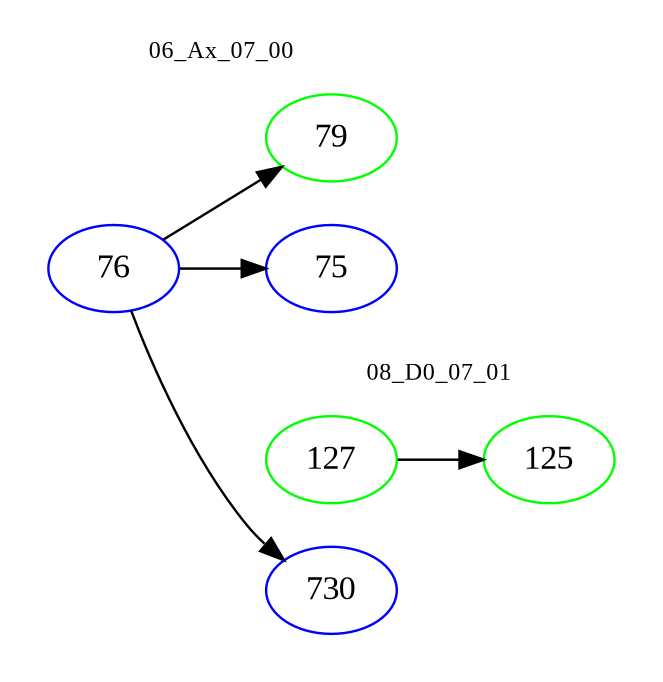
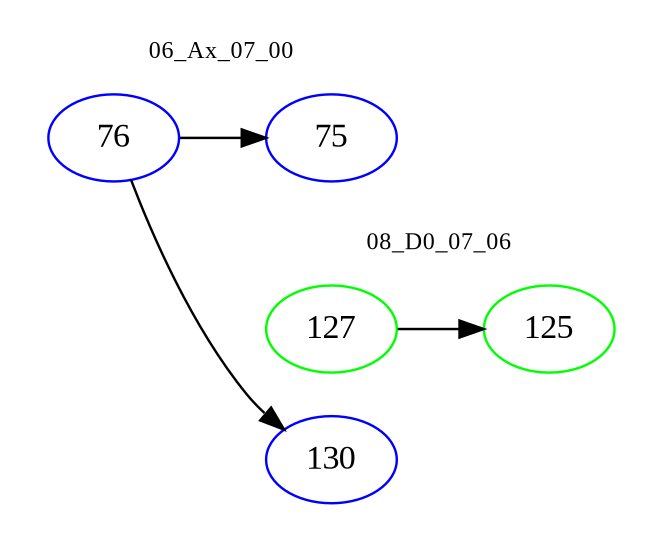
node "79": removed
cluster "08_D0_07_01": label "08_D0_07_01" -> "08_D0_07_06"
node "730": label "730" -> "130"
